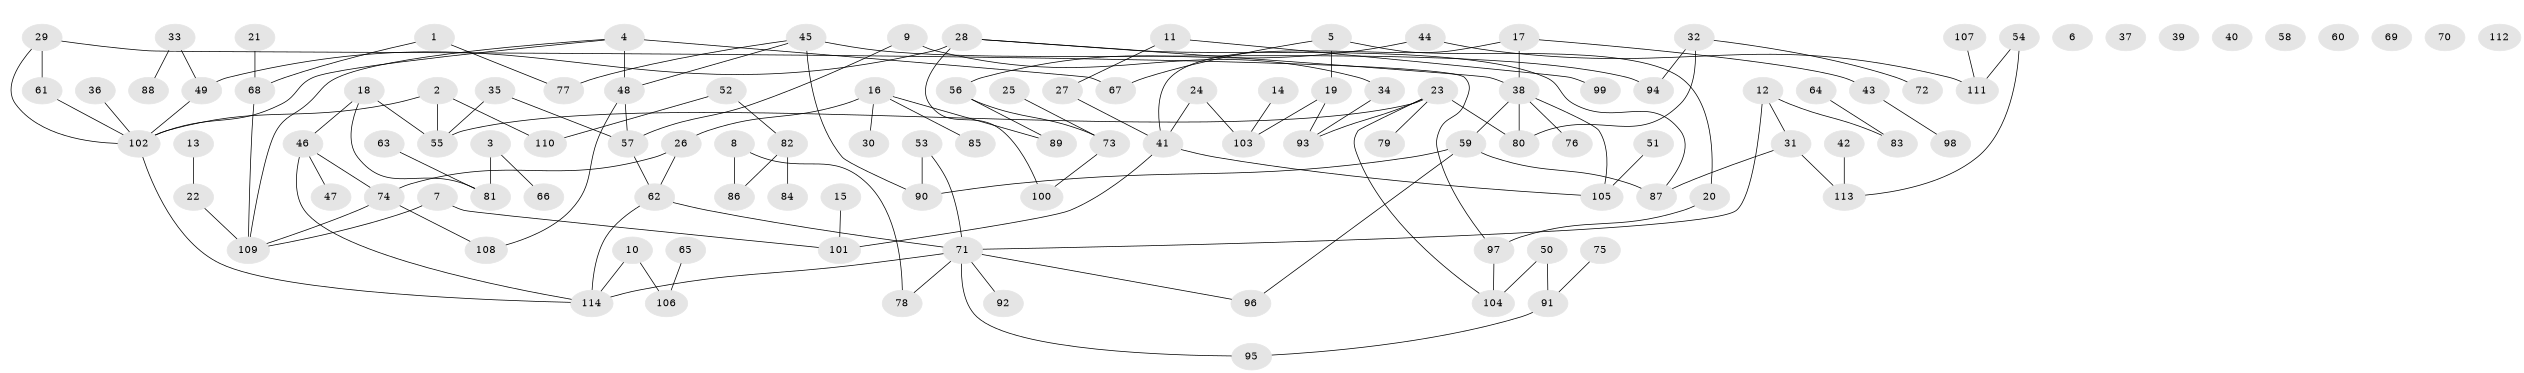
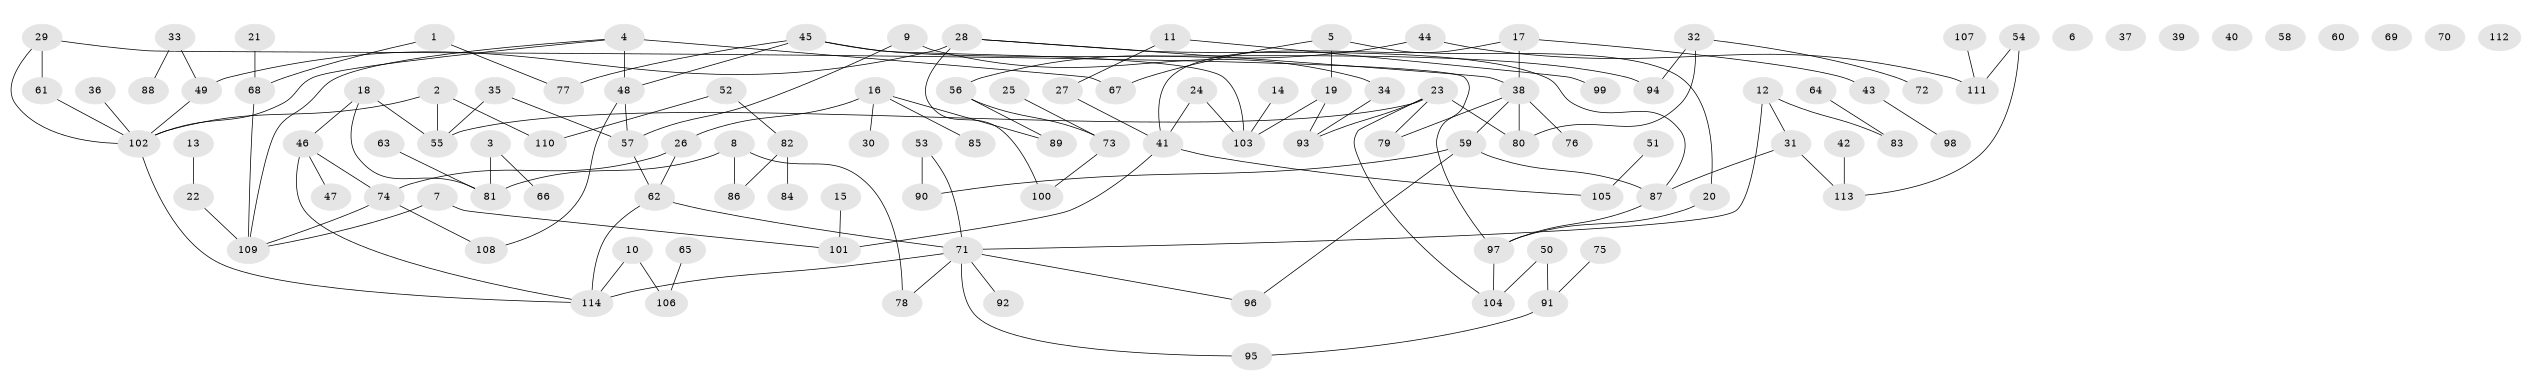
edge "38" -- "105": now "38" -- "79"
edge "45" -- "90": now "45" -- "103"
edge "8" -- "81": added
edge "87" -- "97": added
